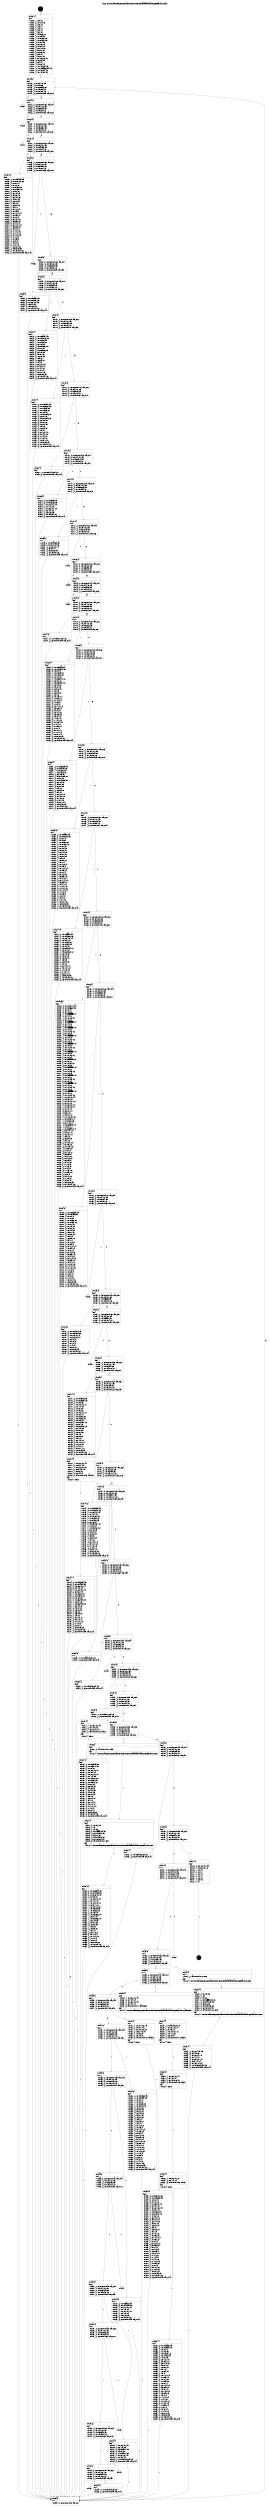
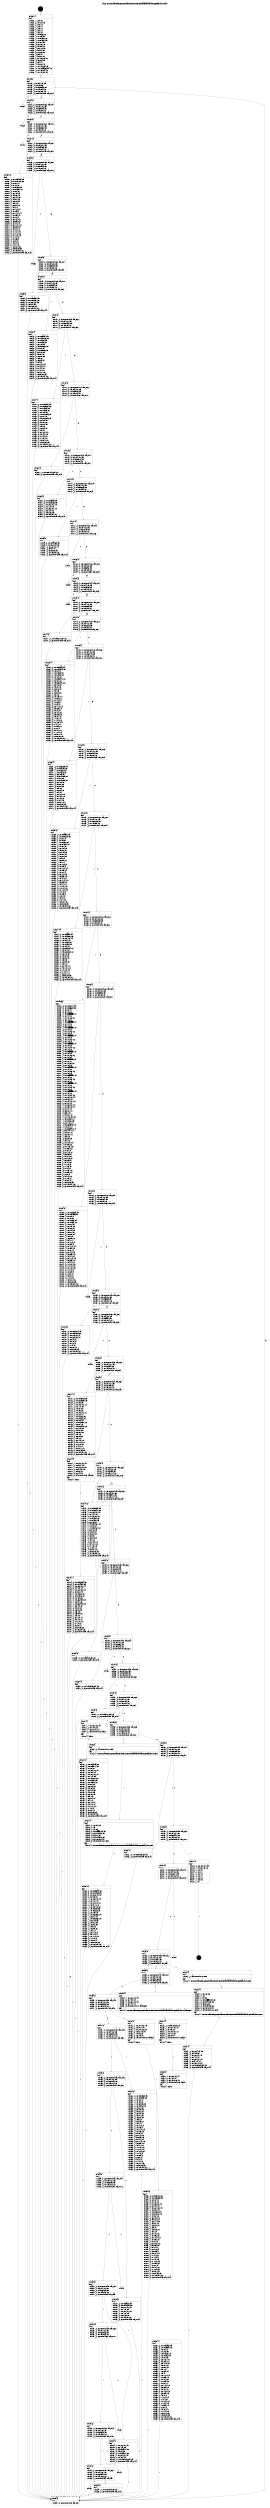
node "0x402520 [12]": removed
